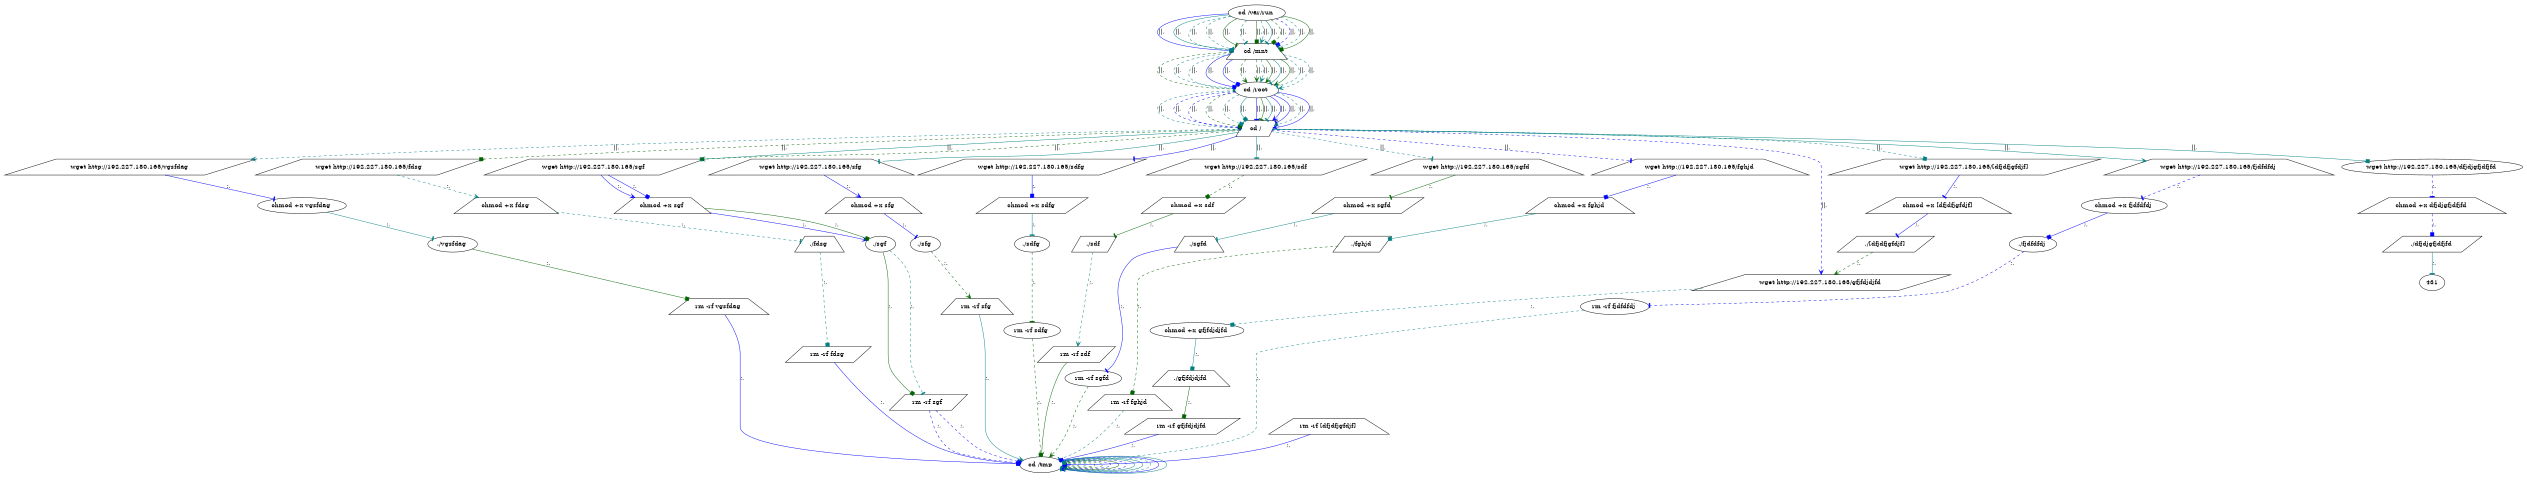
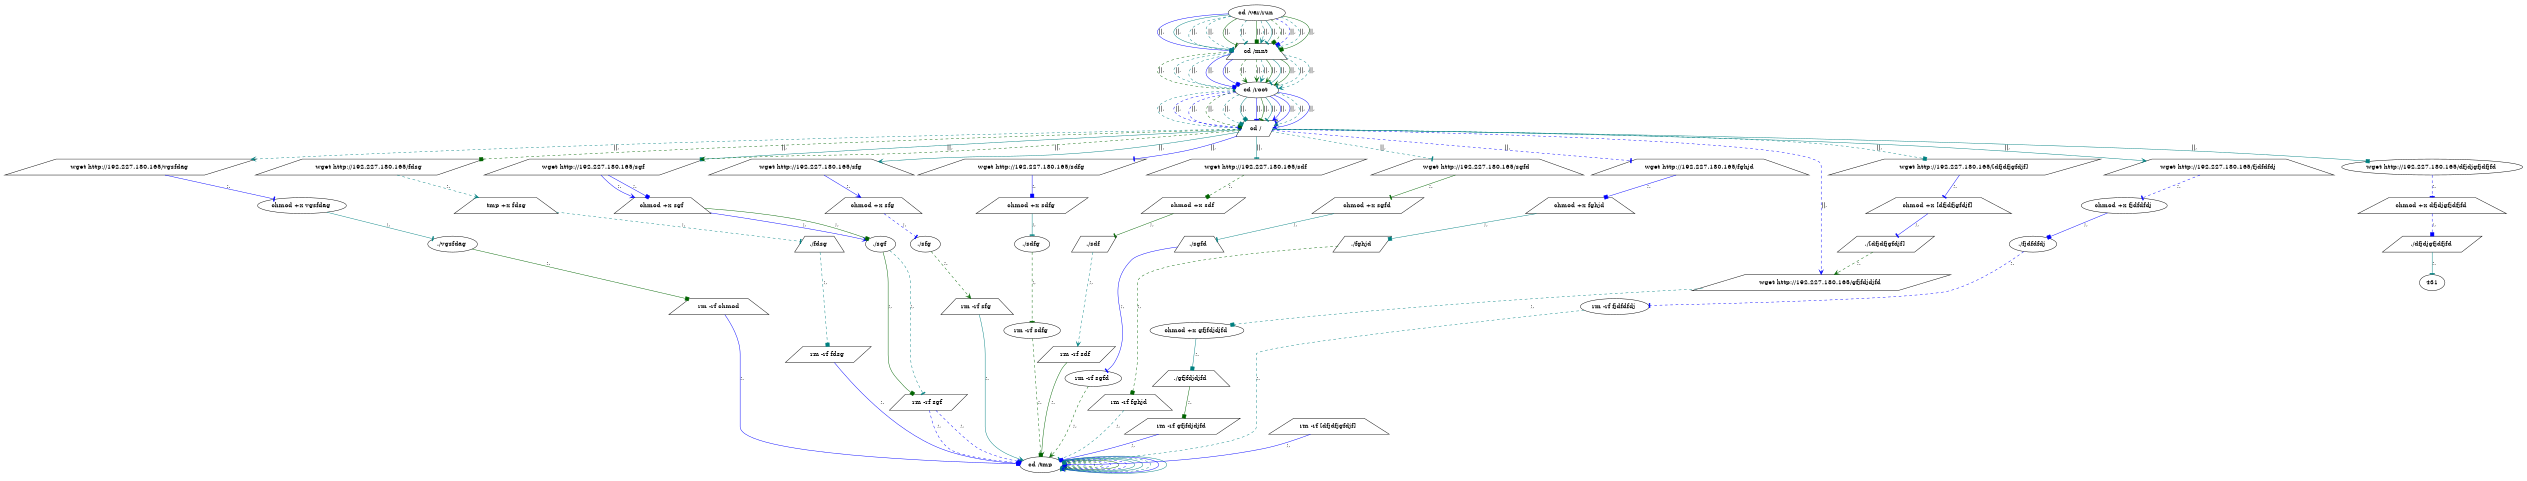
edge "cd /" -> "wget http://192.227.180.165/sfg": arrowhead tee -> vee
node "chmod +x fdsg": label "chmod +x fdsg" -> "tmp +x fdsg"
edge "chmod +x sfg" -> "./sfg": style solid -> dashed
node "rm -rf vgsfdag": label "rm -rf vgsfdag" -> "rm -rf chmod"
